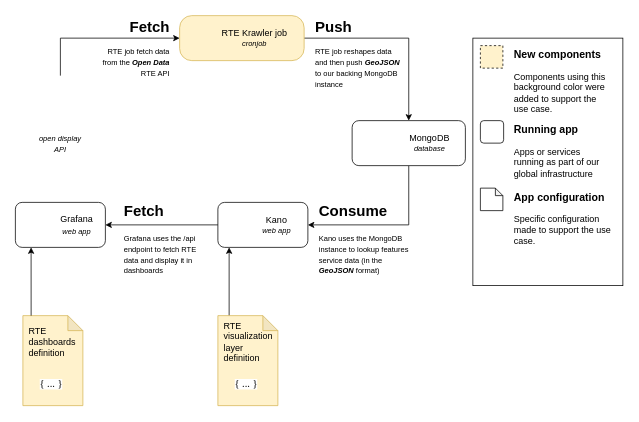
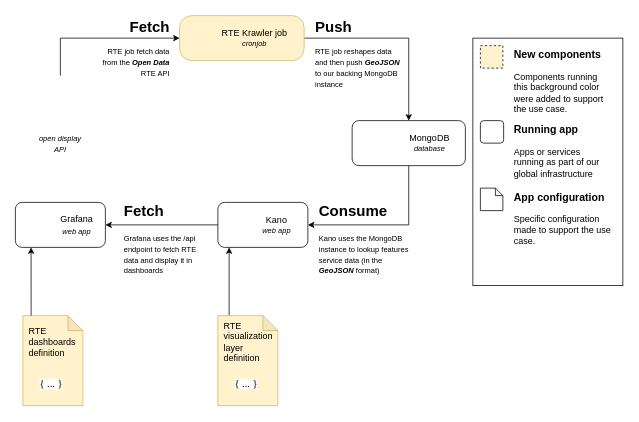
node "New components Components using this background color were added to support the use case.": label "New components Components using this background color were added to support the use case." -> "New components Components running this background color were added to support the use case."
